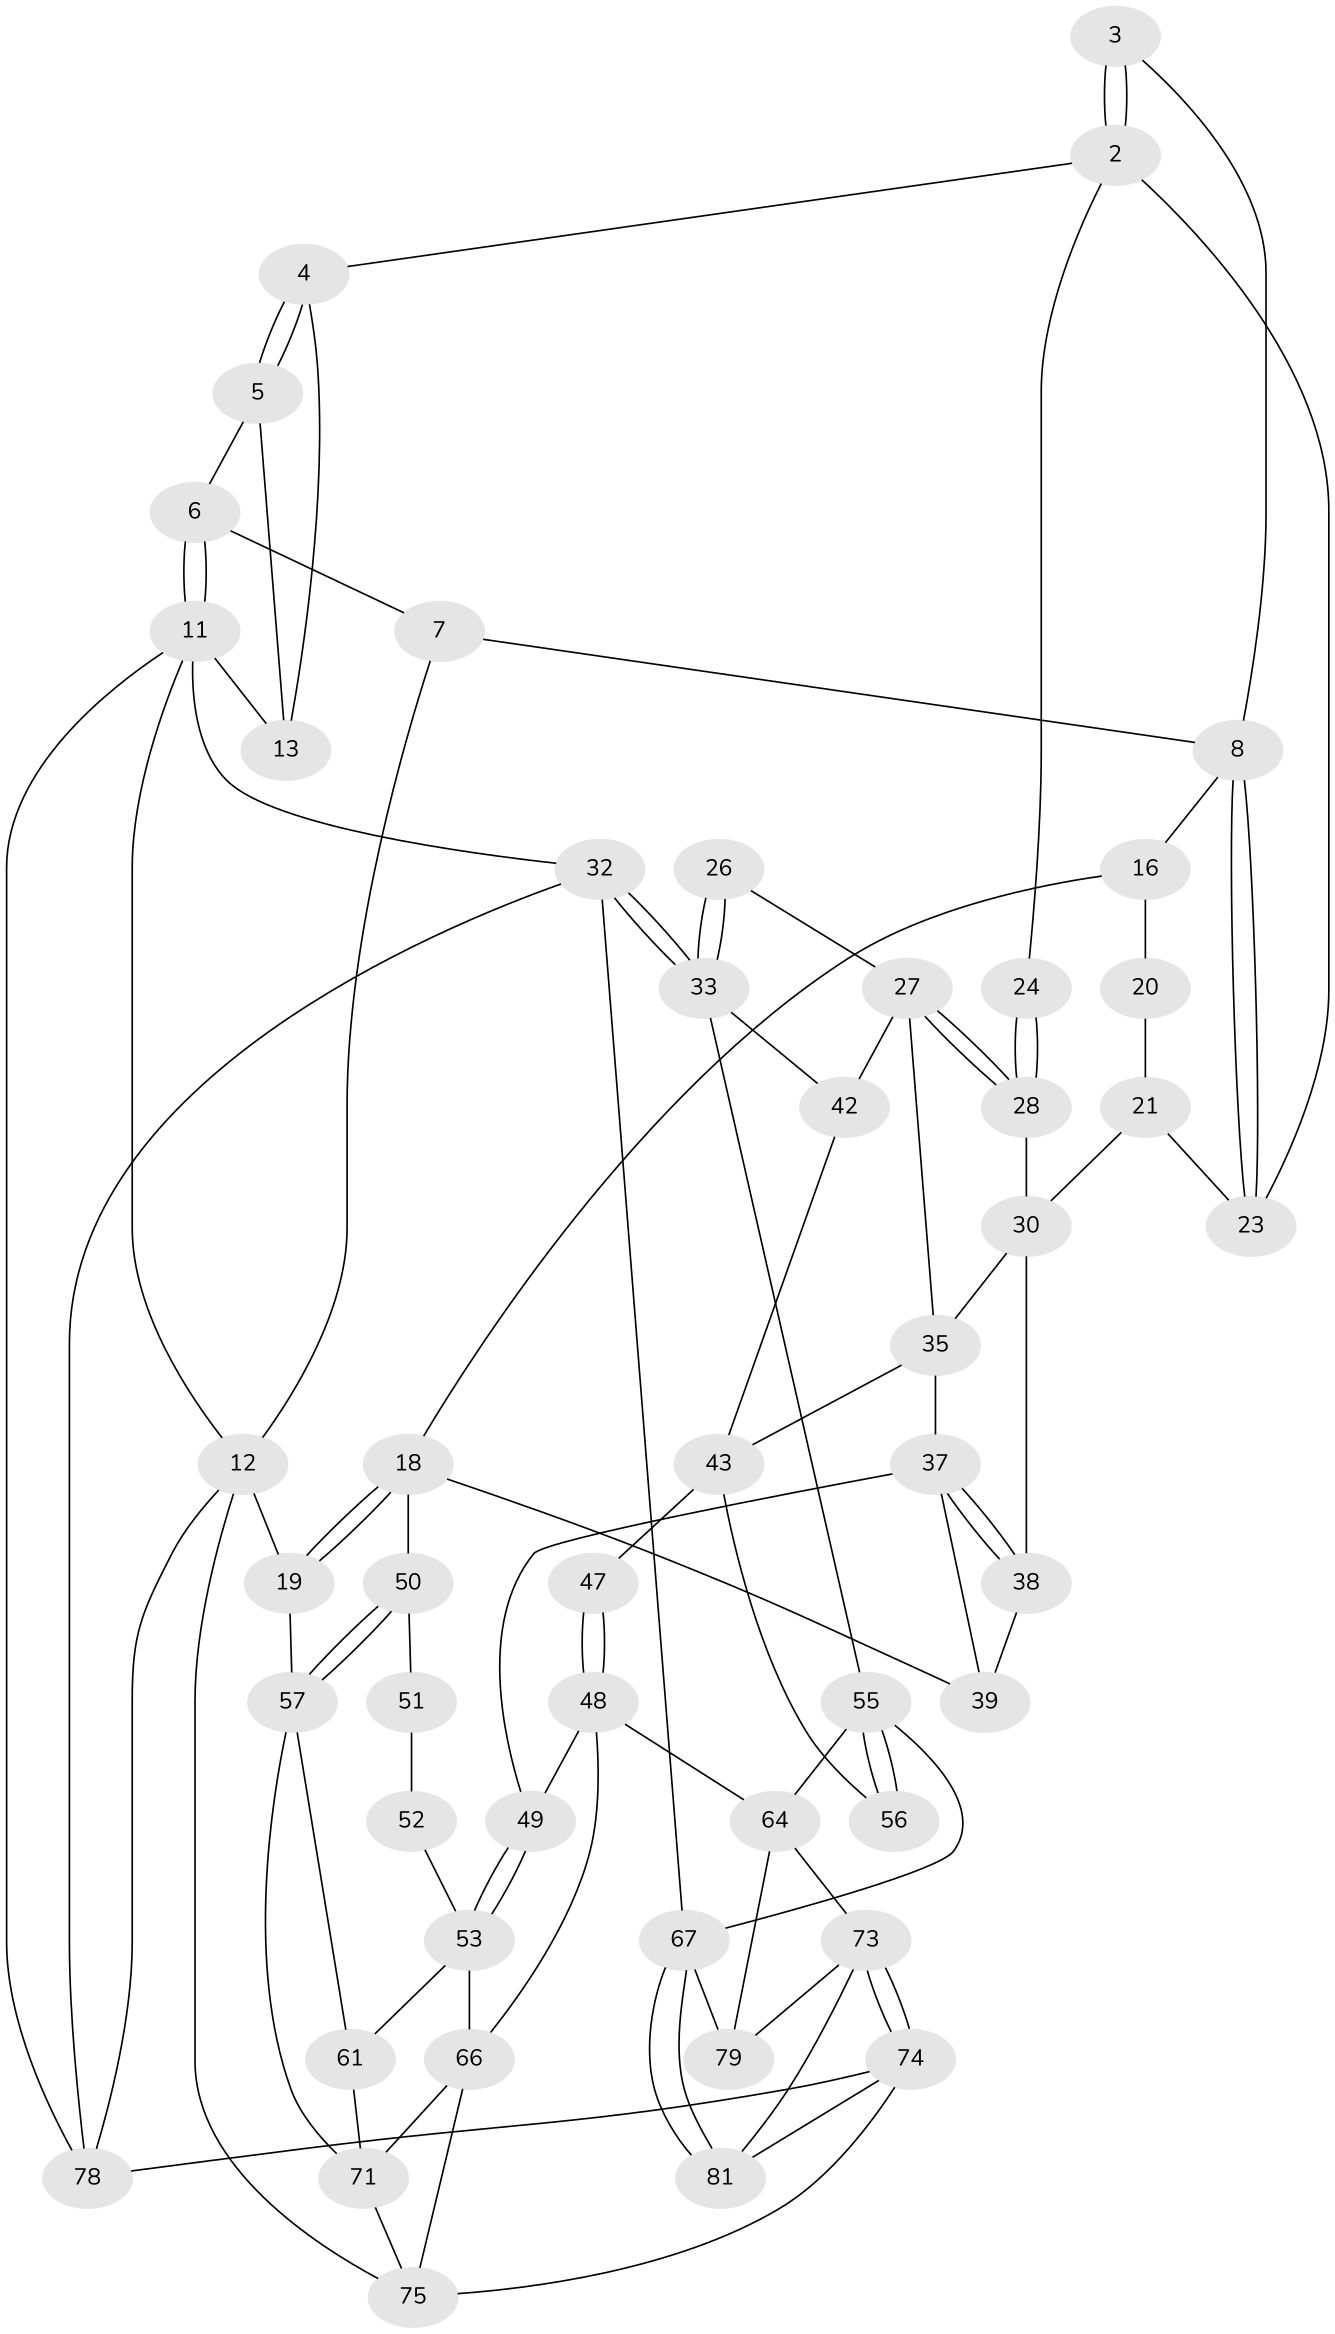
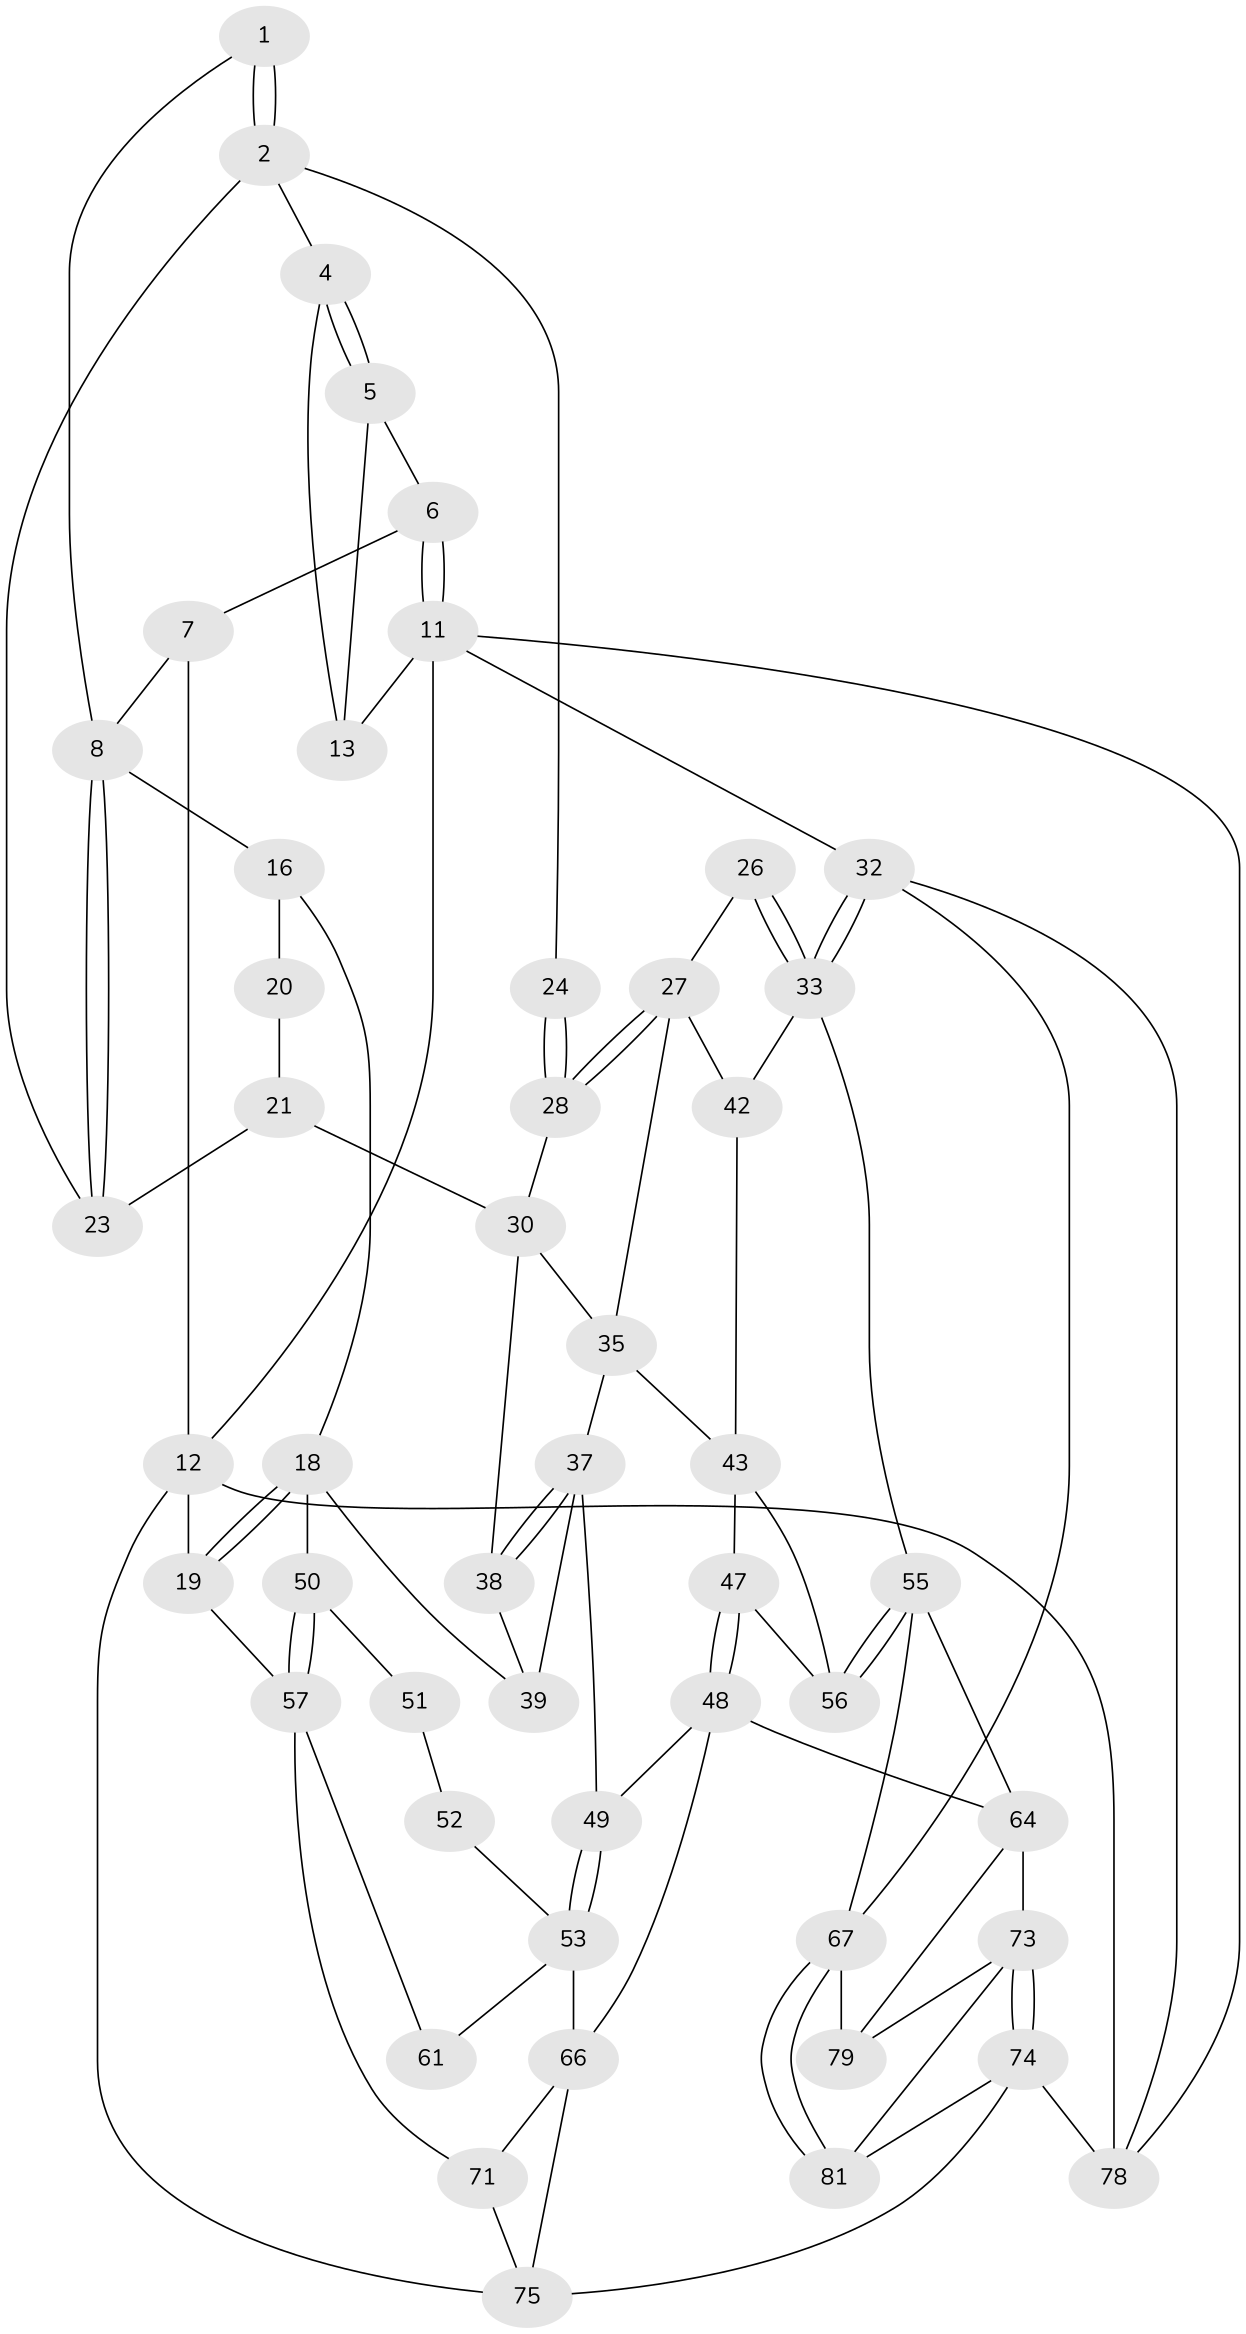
node "3": label "3" -> "1"
edge "47" -- "56": added
edge "61" -- "71": removed
